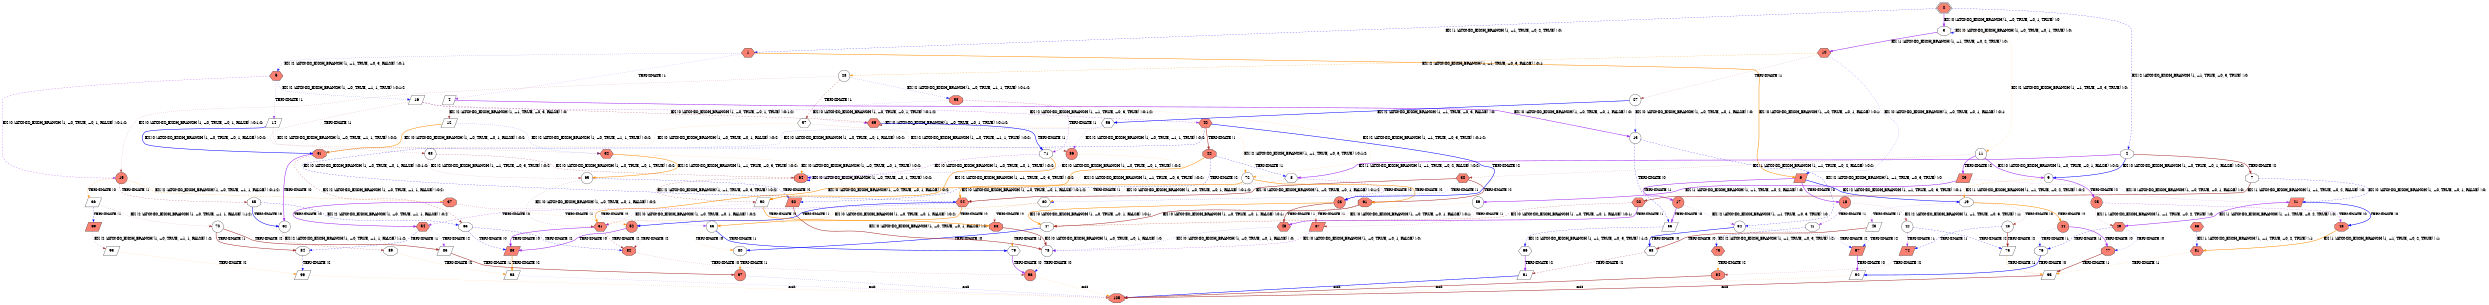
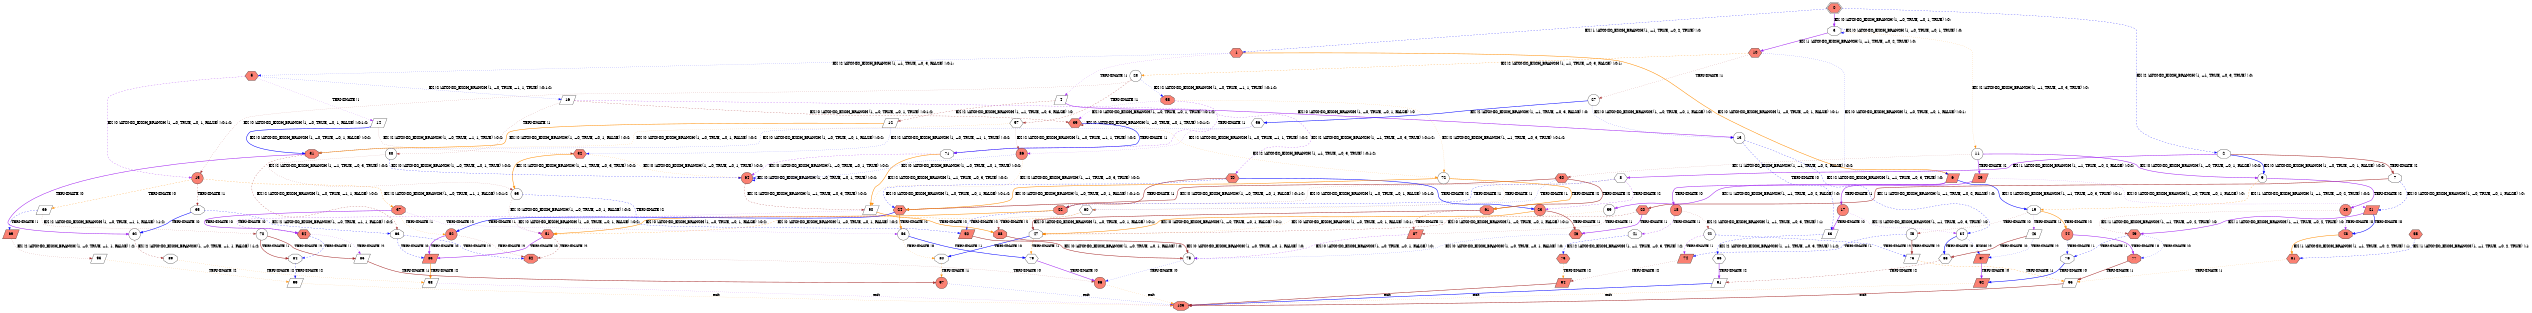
edge "22" -> "8": reversed
edge "38" -> "64": color brown -> blue
node "64": shape octagon -> circle
edge "34" -> "67": label "TERMINATE !2" -> "EXCH !2"
node "94": shape octagon -> parallelogram
node "92": fillcolor white -> salmon
